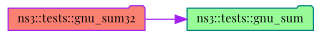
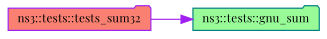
node "ns3::tests::gnu_sum32": label "ns3::tests::gnu_sum32" -> "ns3::tests::tests_sum32"
